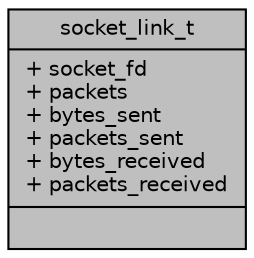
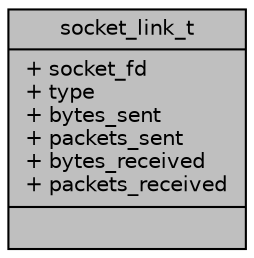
node "socket_link_t": text "+ packets" -> "+ type"
